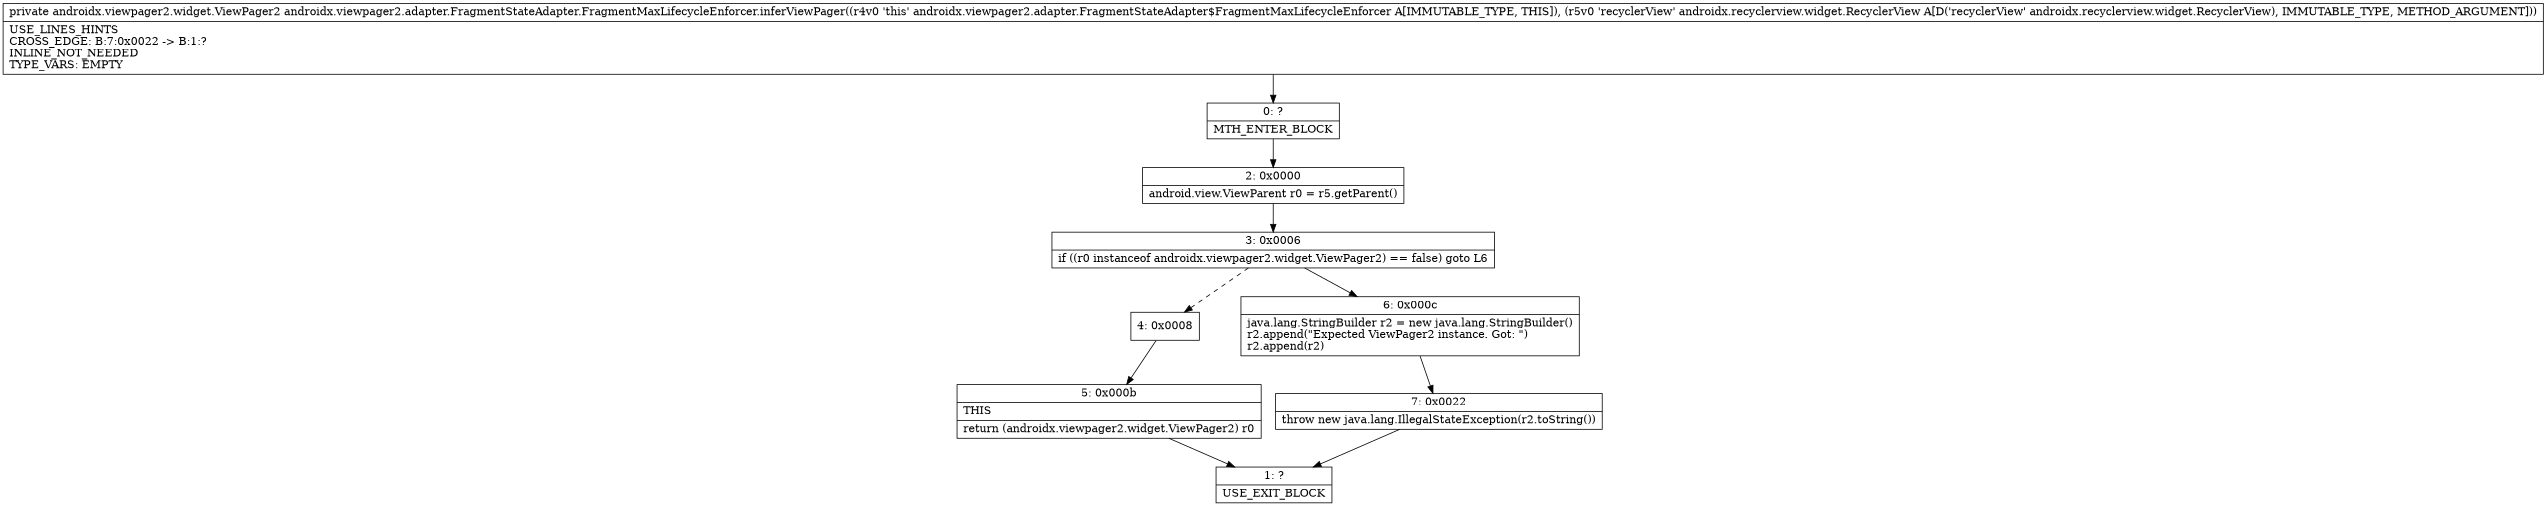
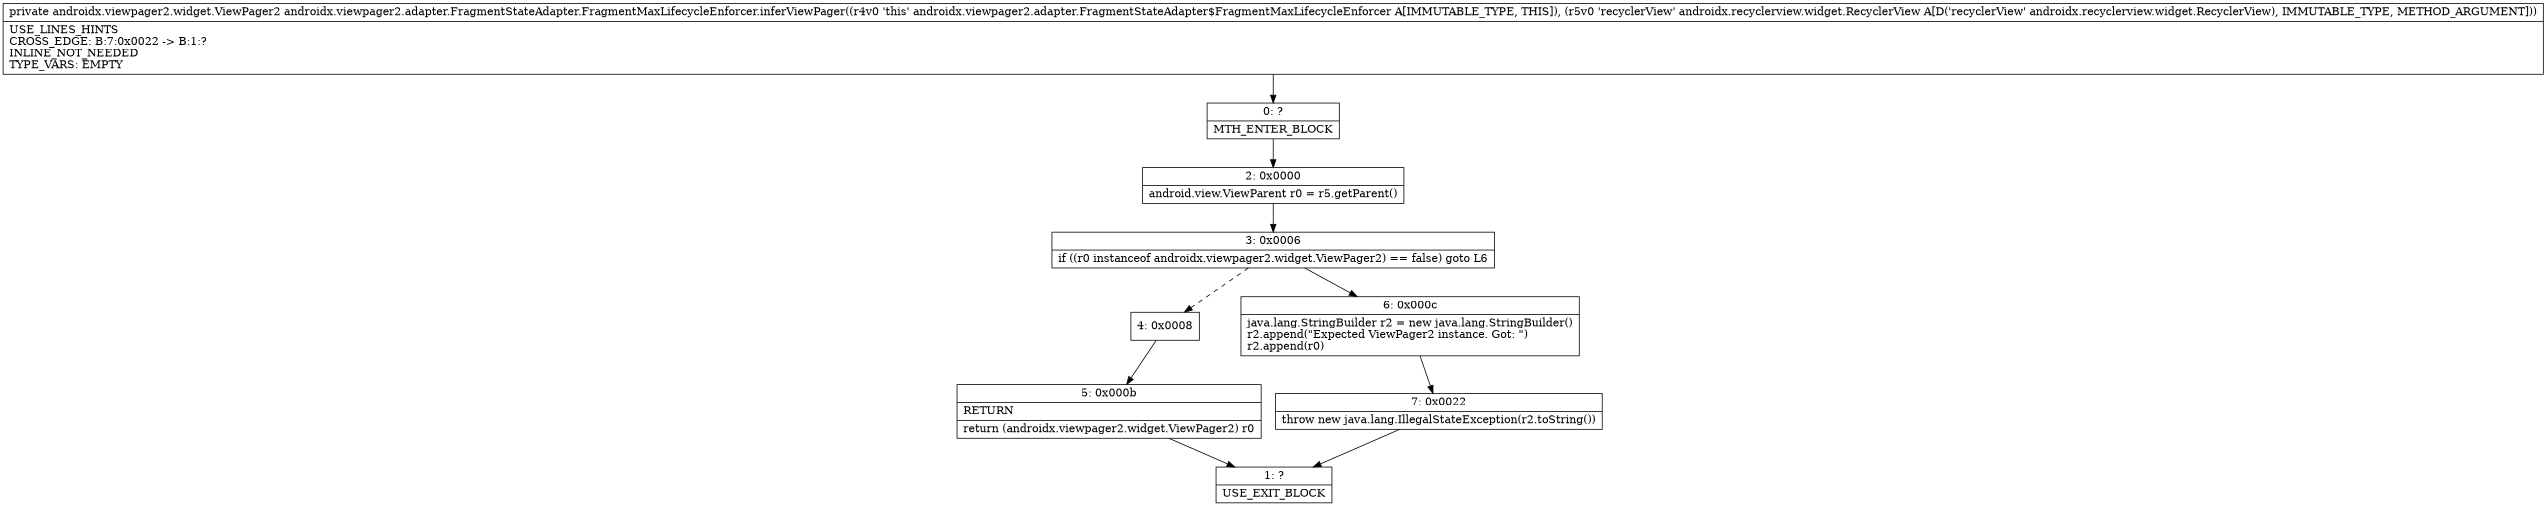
node "6: 0x000c": text "r2.append(r2)" -> "r2.append(r0)"
node "5: 0x000b": text "THIS" -> "RETURN"
